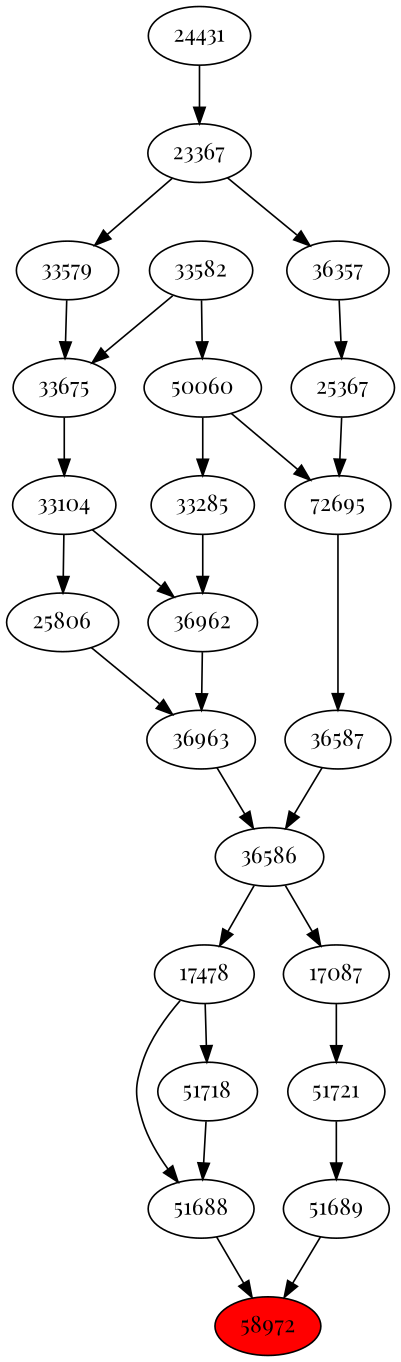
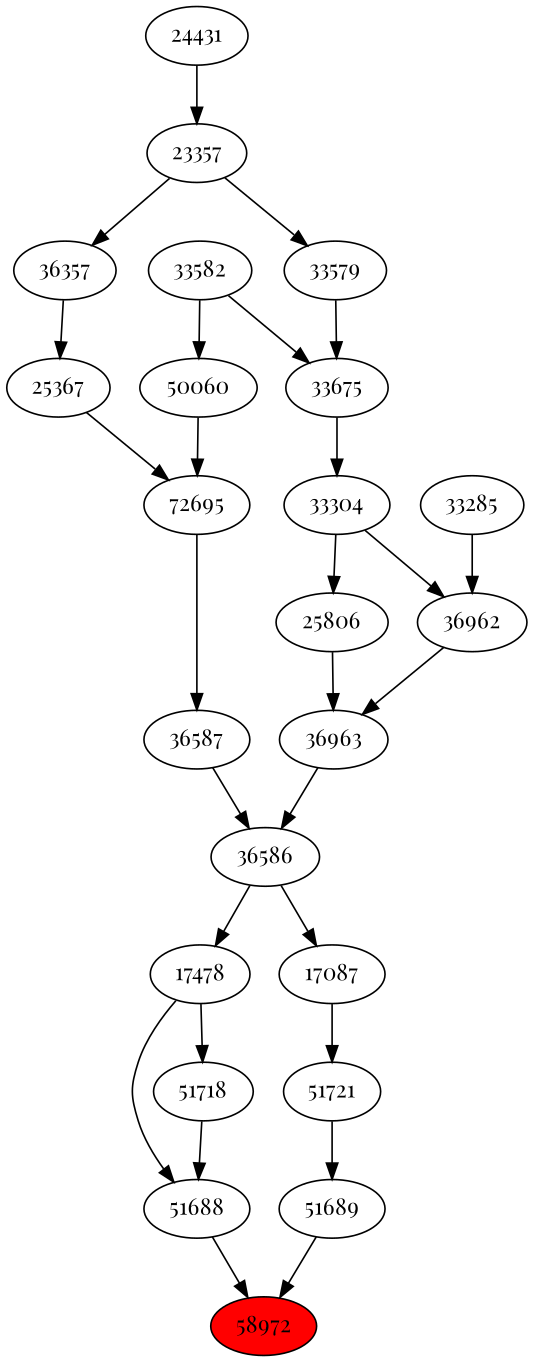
node "23367": label "23367" -> "23357"
edge "50060" -> "33285": removed
node "33104": label "33104" -> "33304"
